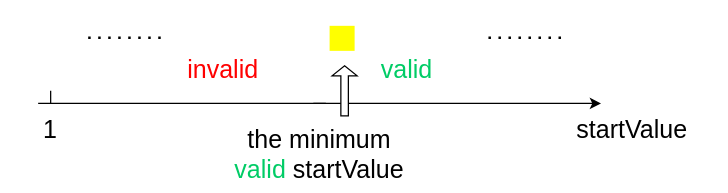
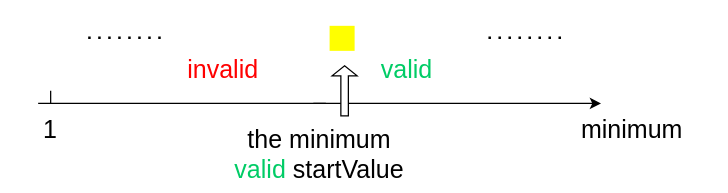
node "startValue": label "startValue" -> "minimum"
